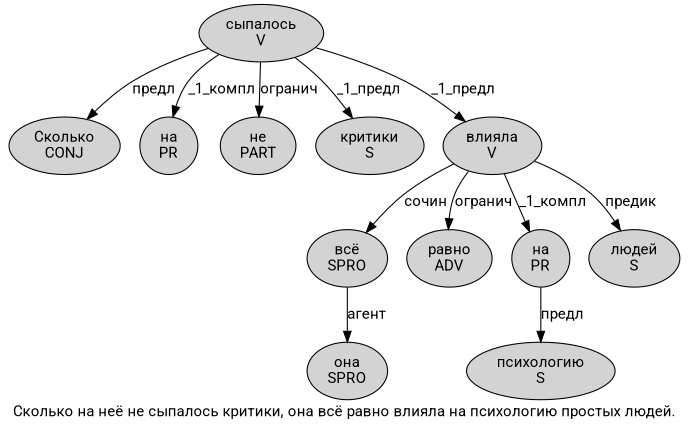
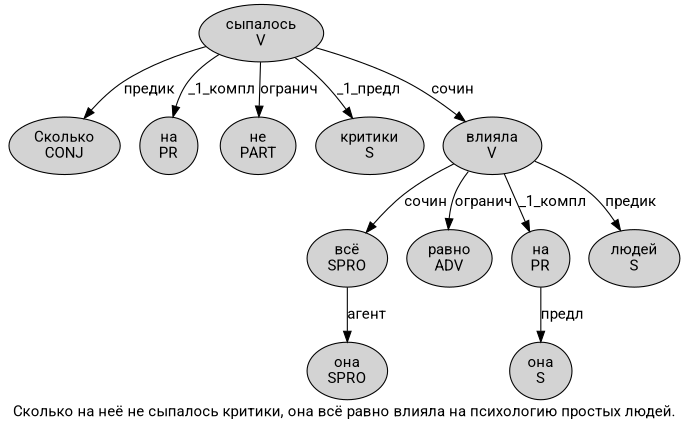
edge "сыпалось V" -> "Сколько CONJ": label "предл" -> "предик"
edge "сыпалось V" -> "влияла V": label "_1_предл" -> "сочин"
node "психологию S": label "психологию S" -> "она S"
